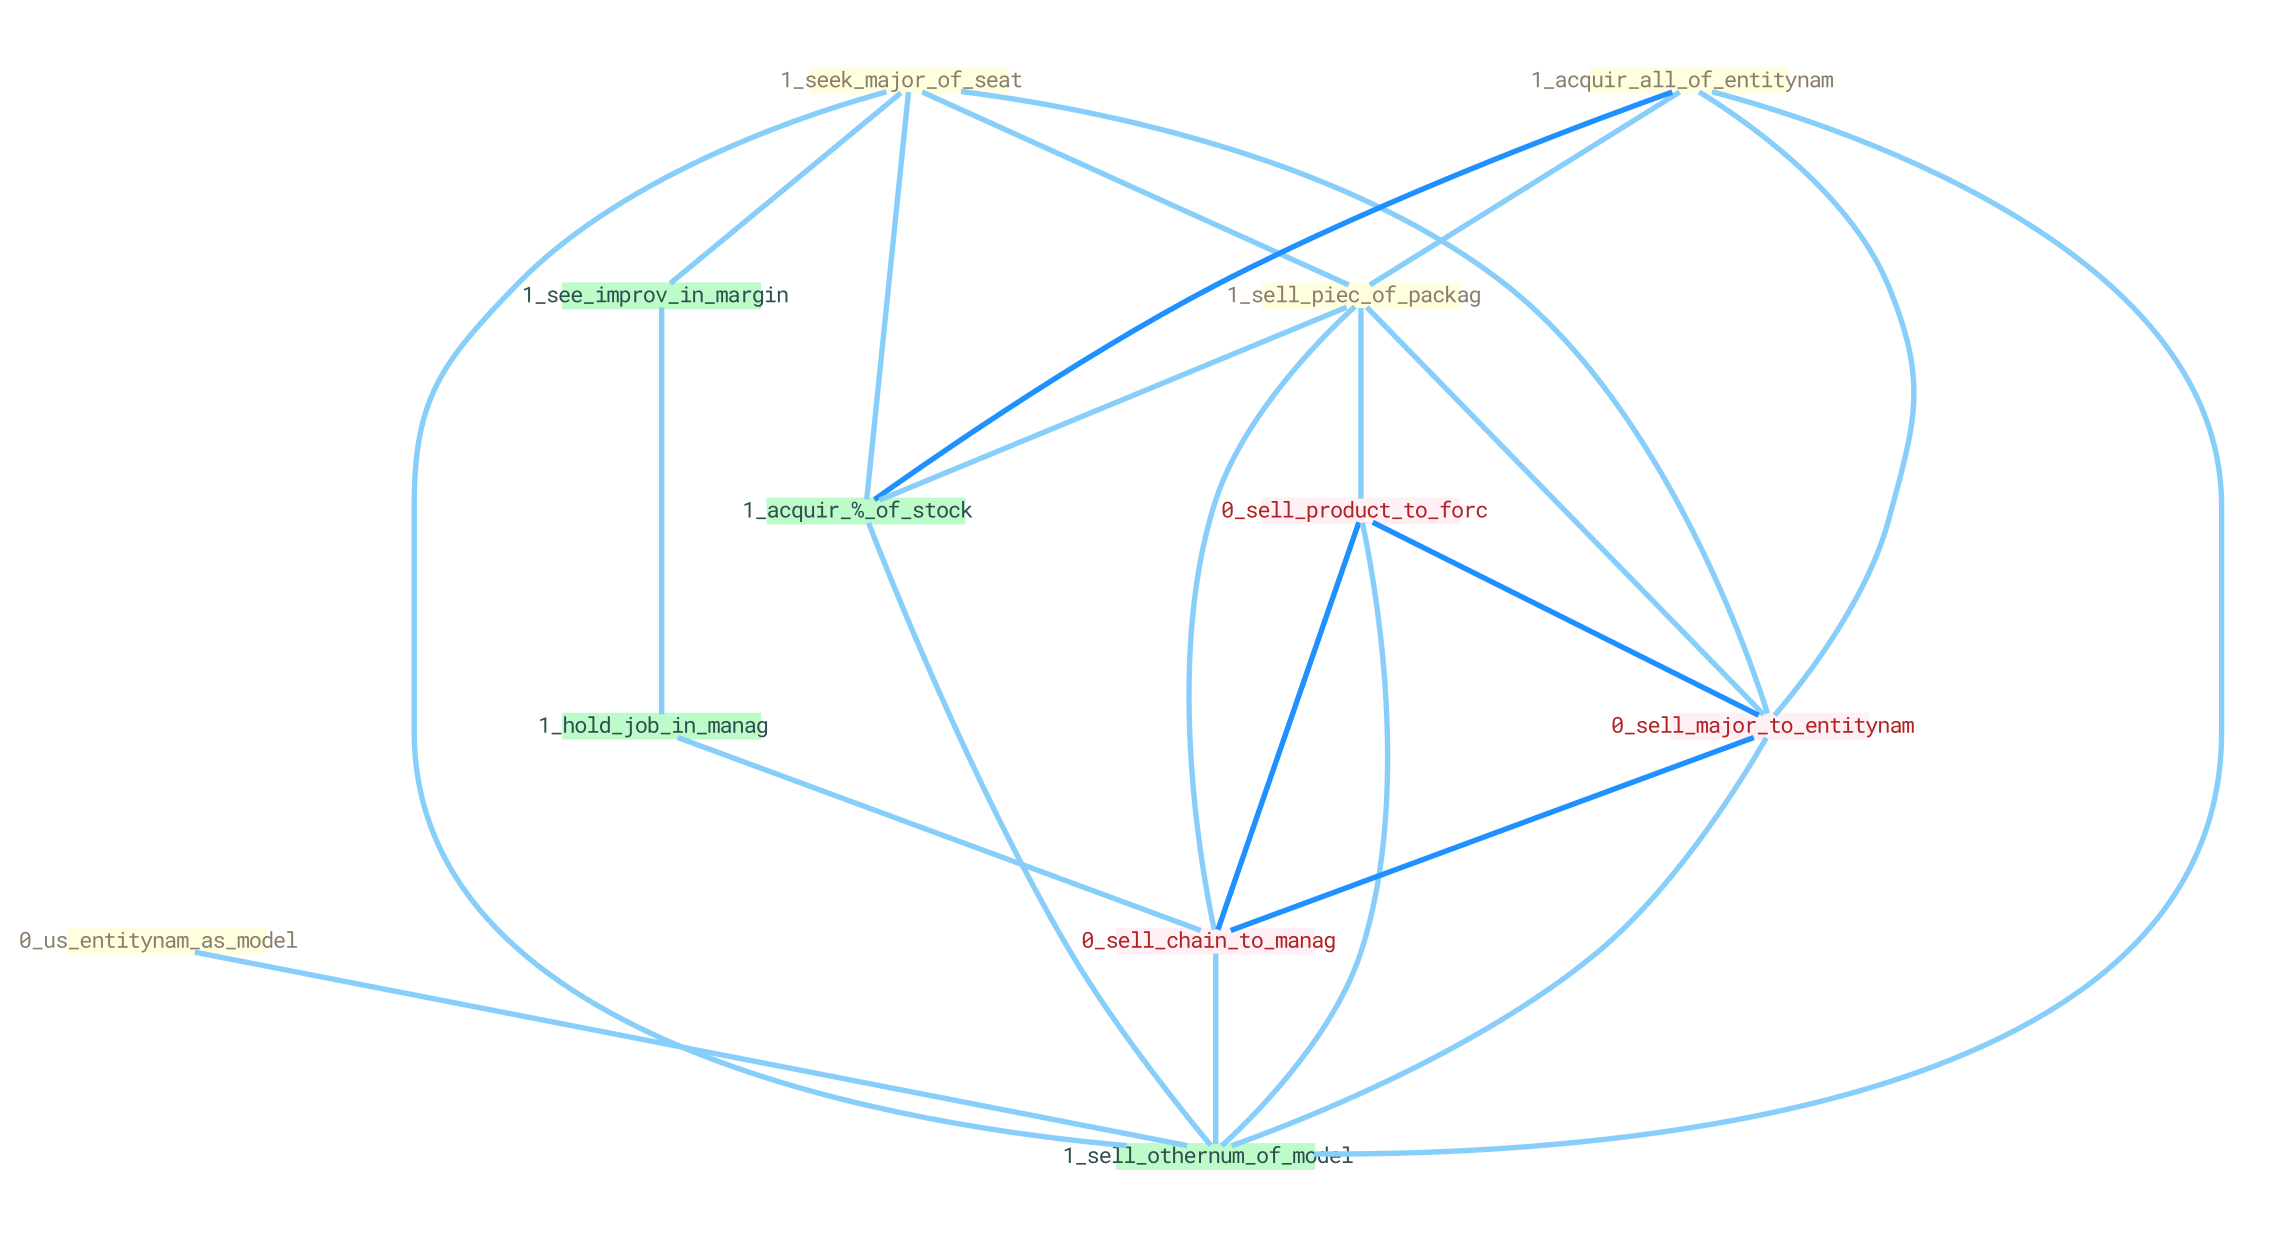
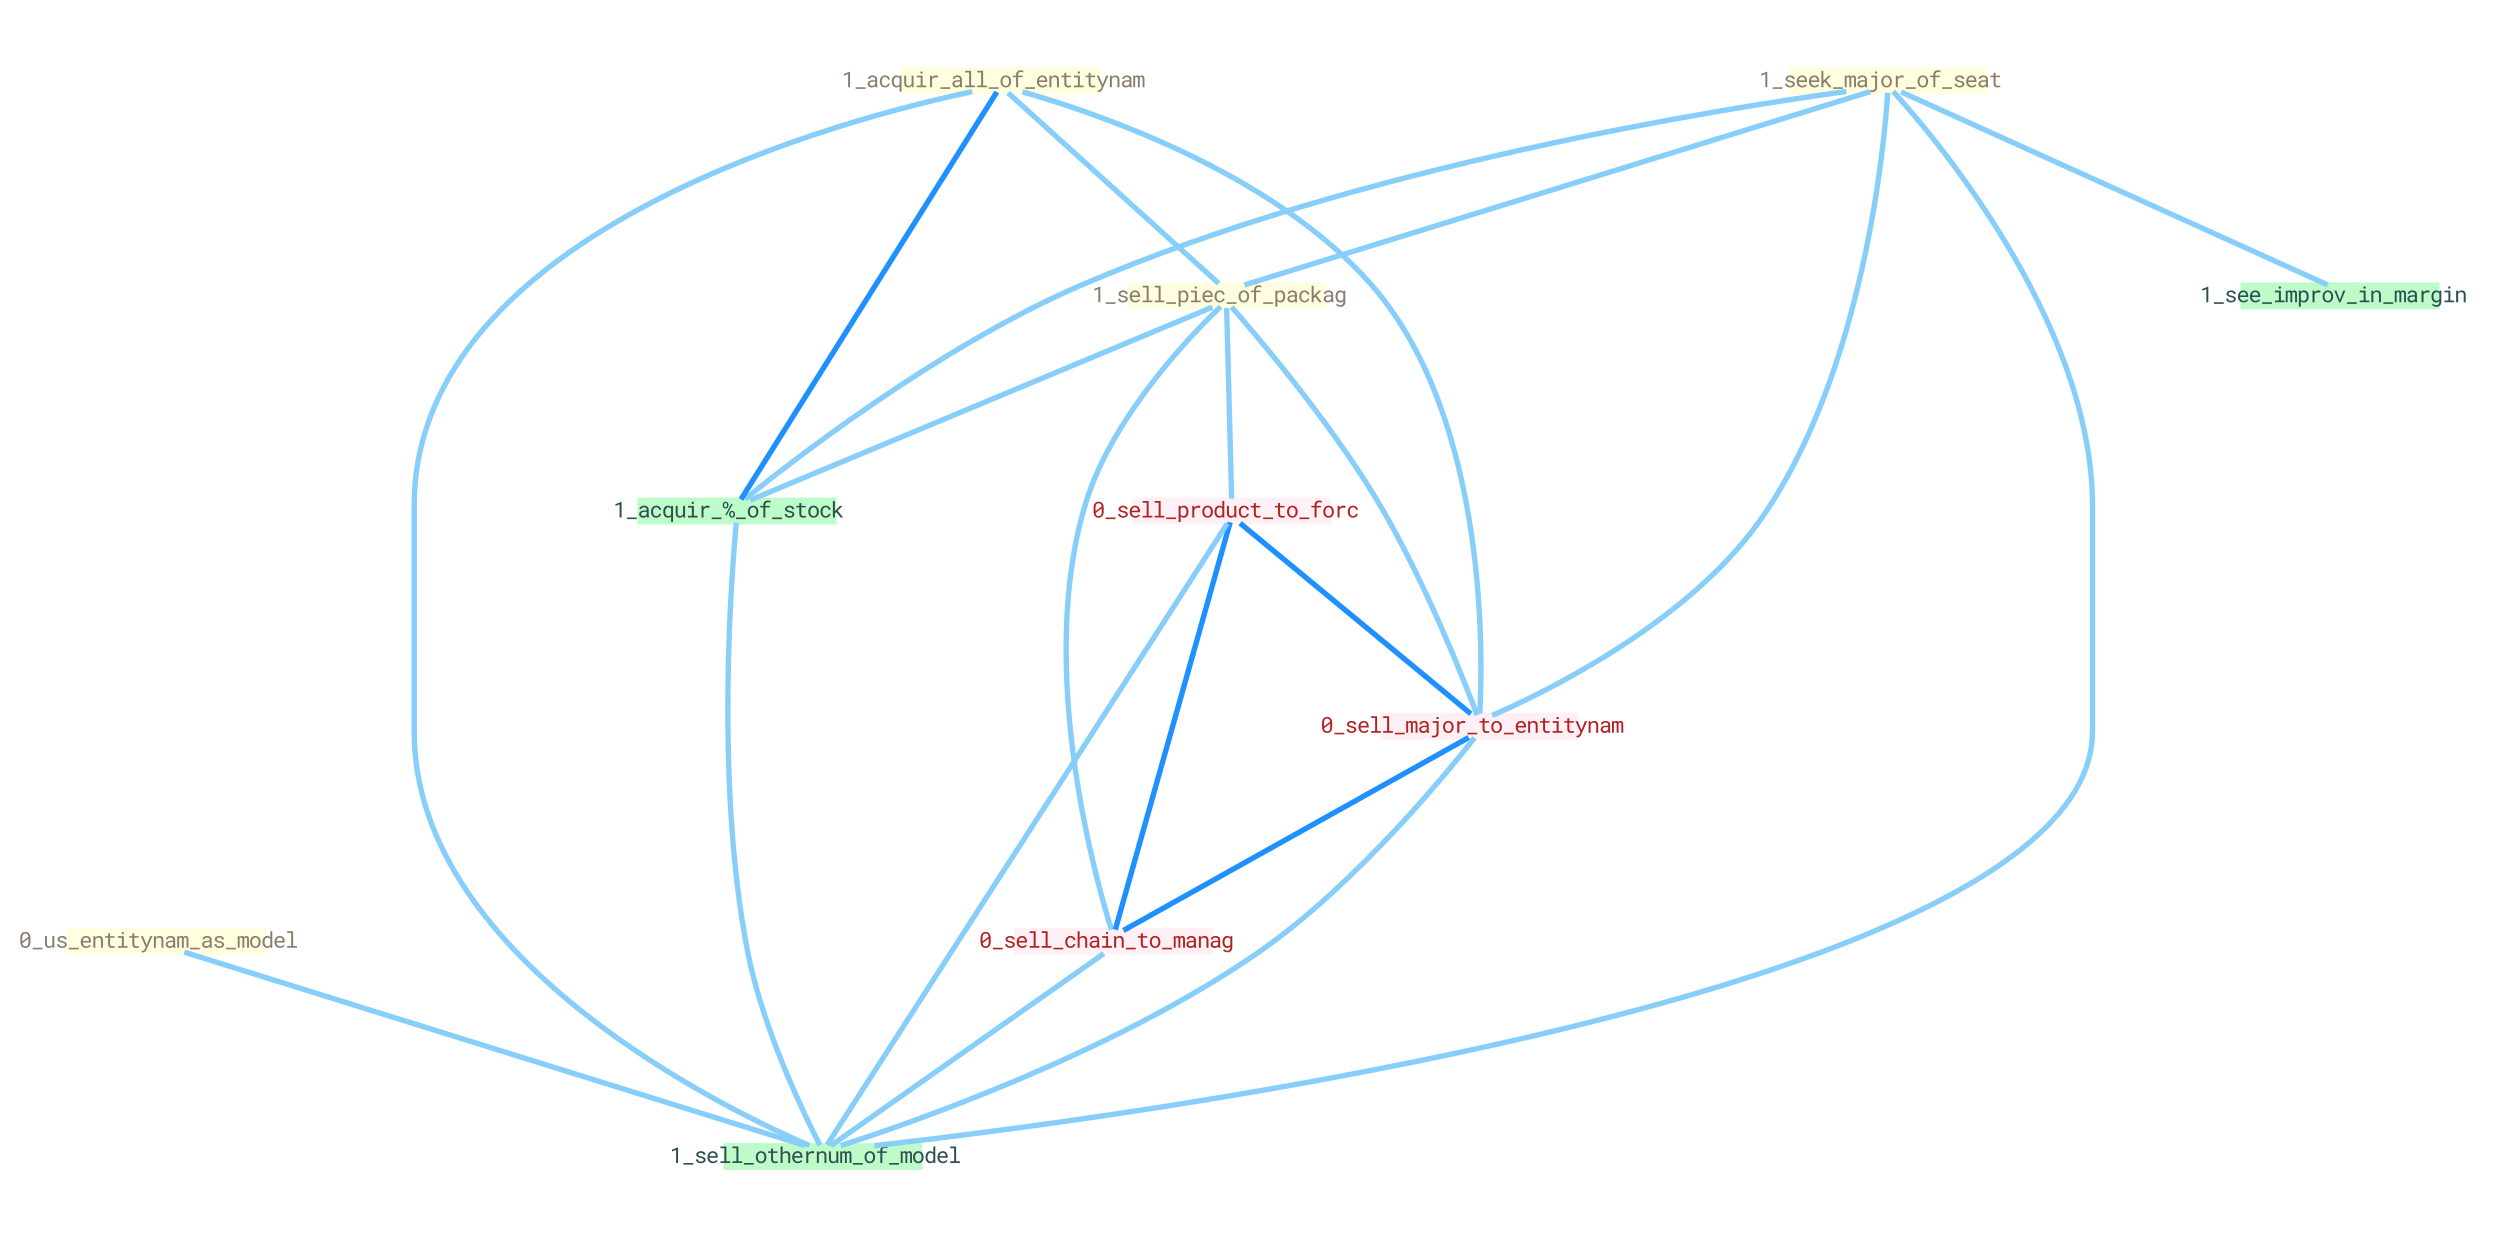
node "1_hold_job_in_manag": removed
